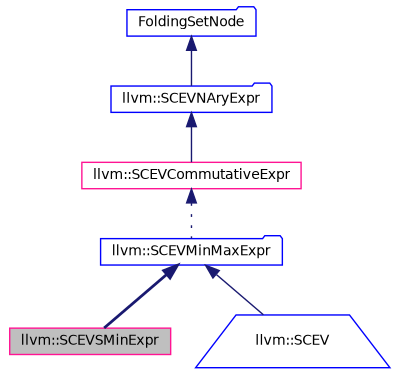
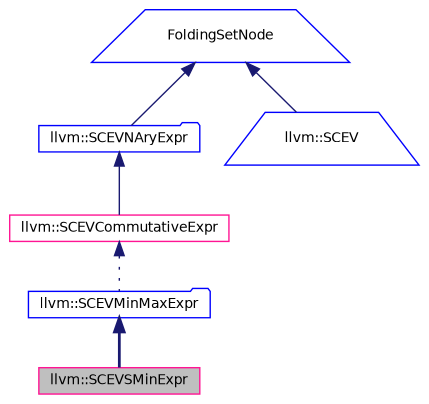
node "FoldingSetNode": shape folder -> trapezium
edge "llvm::SCEV" -> "llvm::SCEVMinMaxExpr": now "llvm::SCEV" -> "FoldingSetNode"
